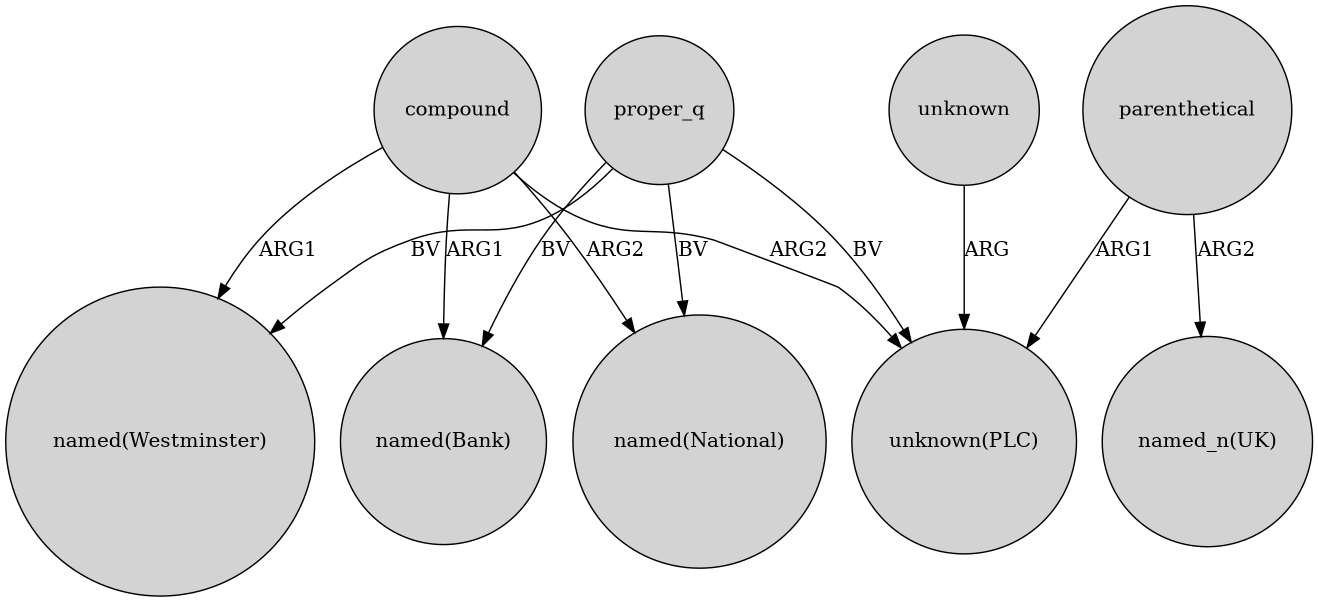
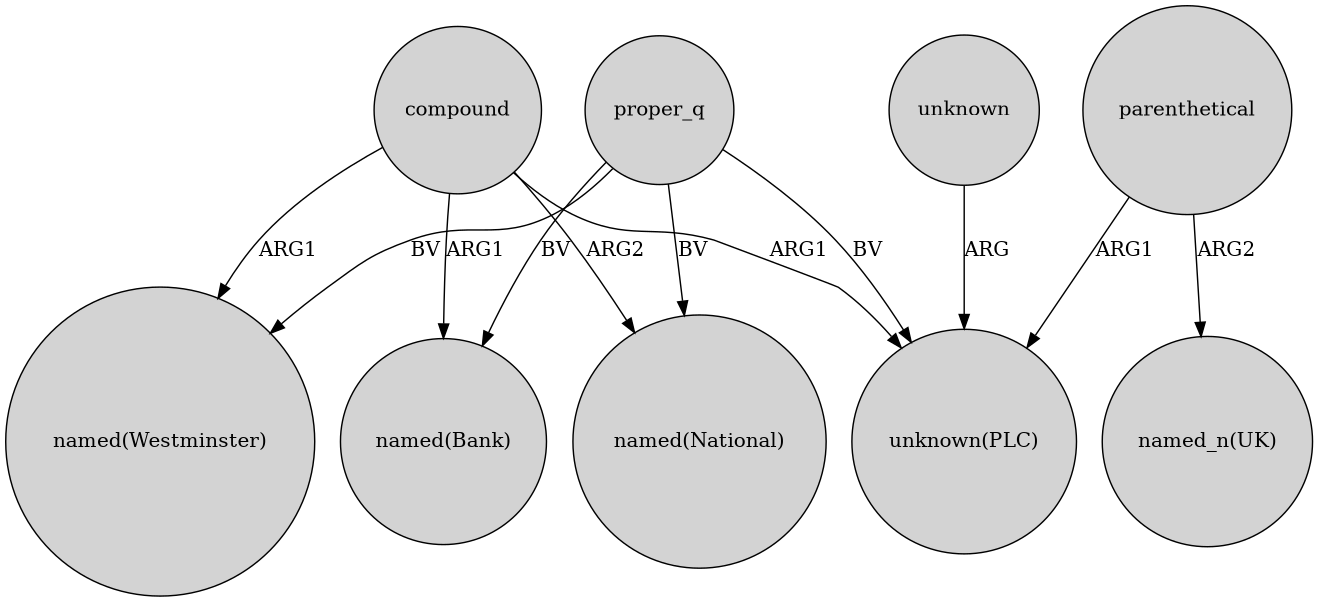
edge "compound" -> "unknown(PLC)": label "ARG2" -> "ARG1"
